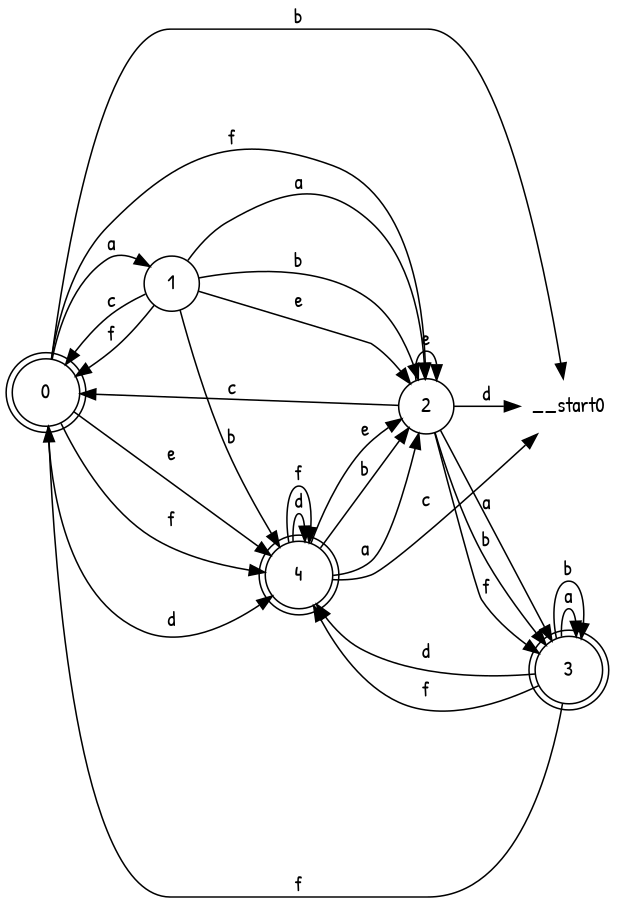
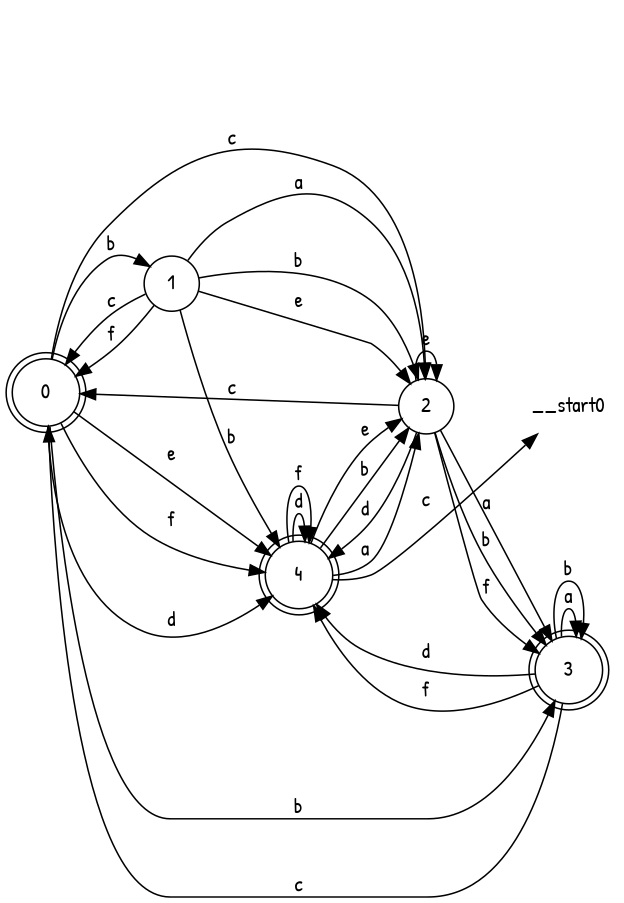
edge "0" -> "__start0": now "0" -> "3"
edge "0" -> "2": label "f" -> "c"
edge "0" -> "1": label "a" -> "b"
edge "2" -> "__start0": now "2" -> "4"
edge "3" -> "0": label "f" -> "c"
